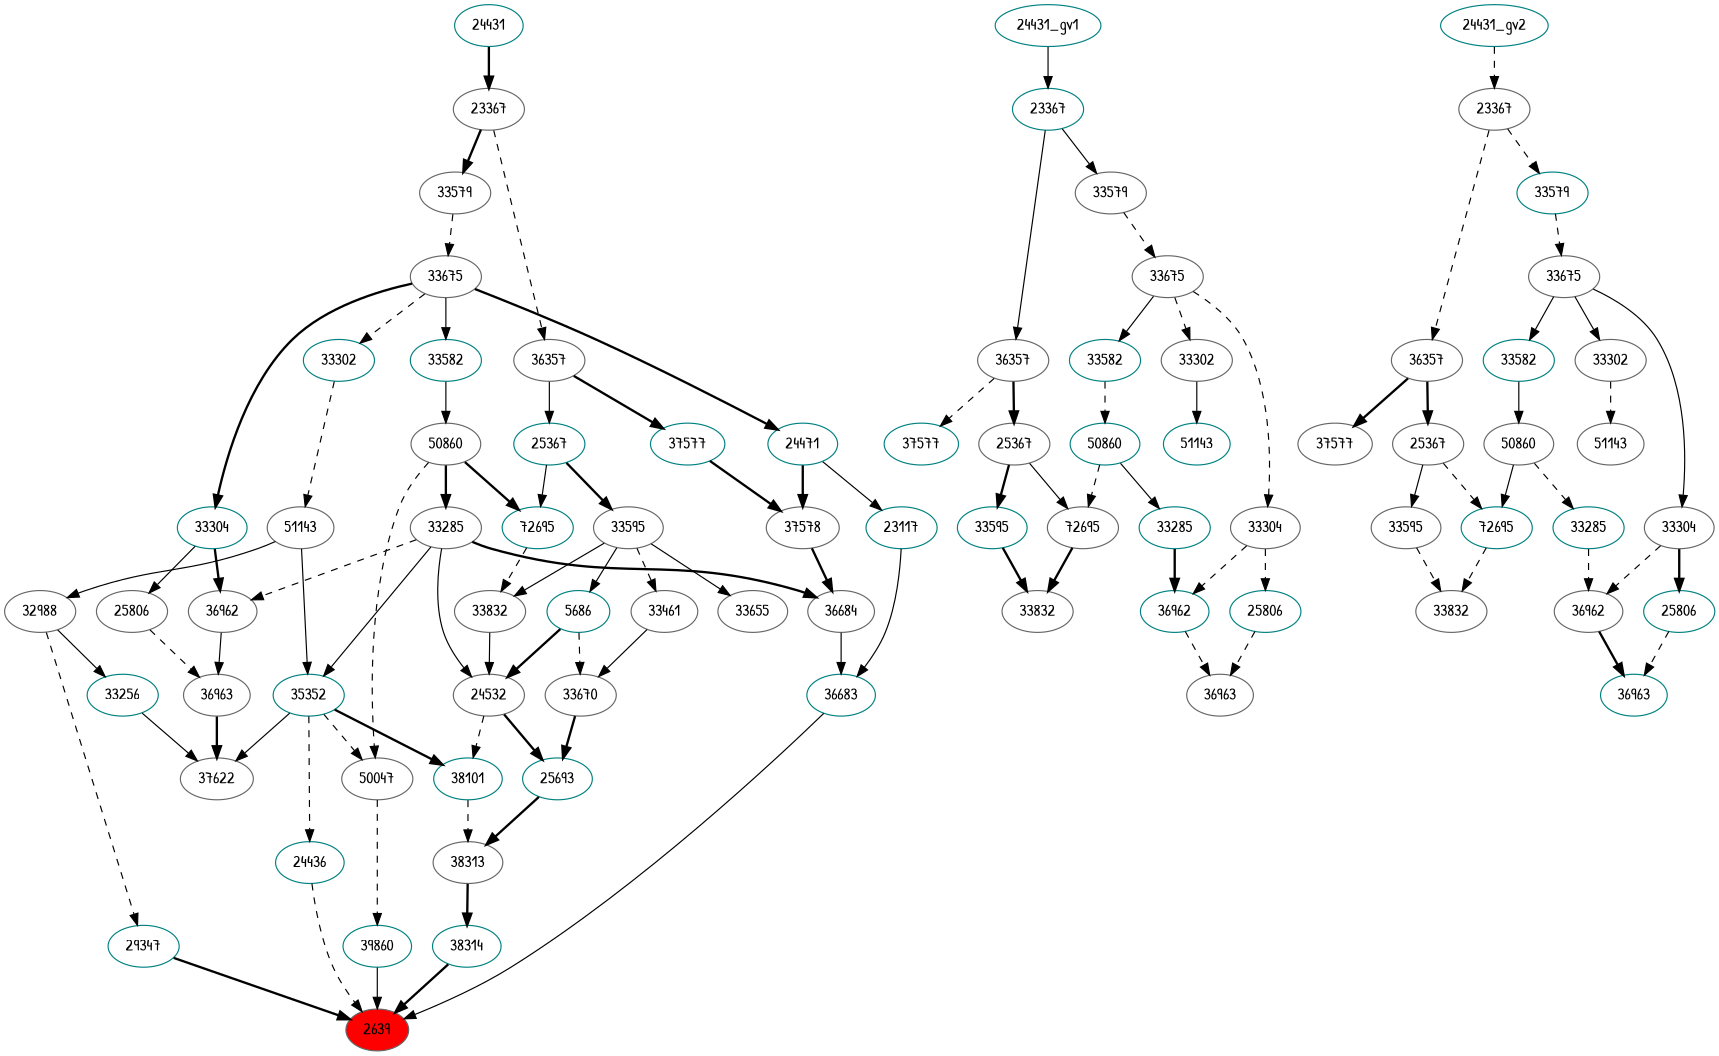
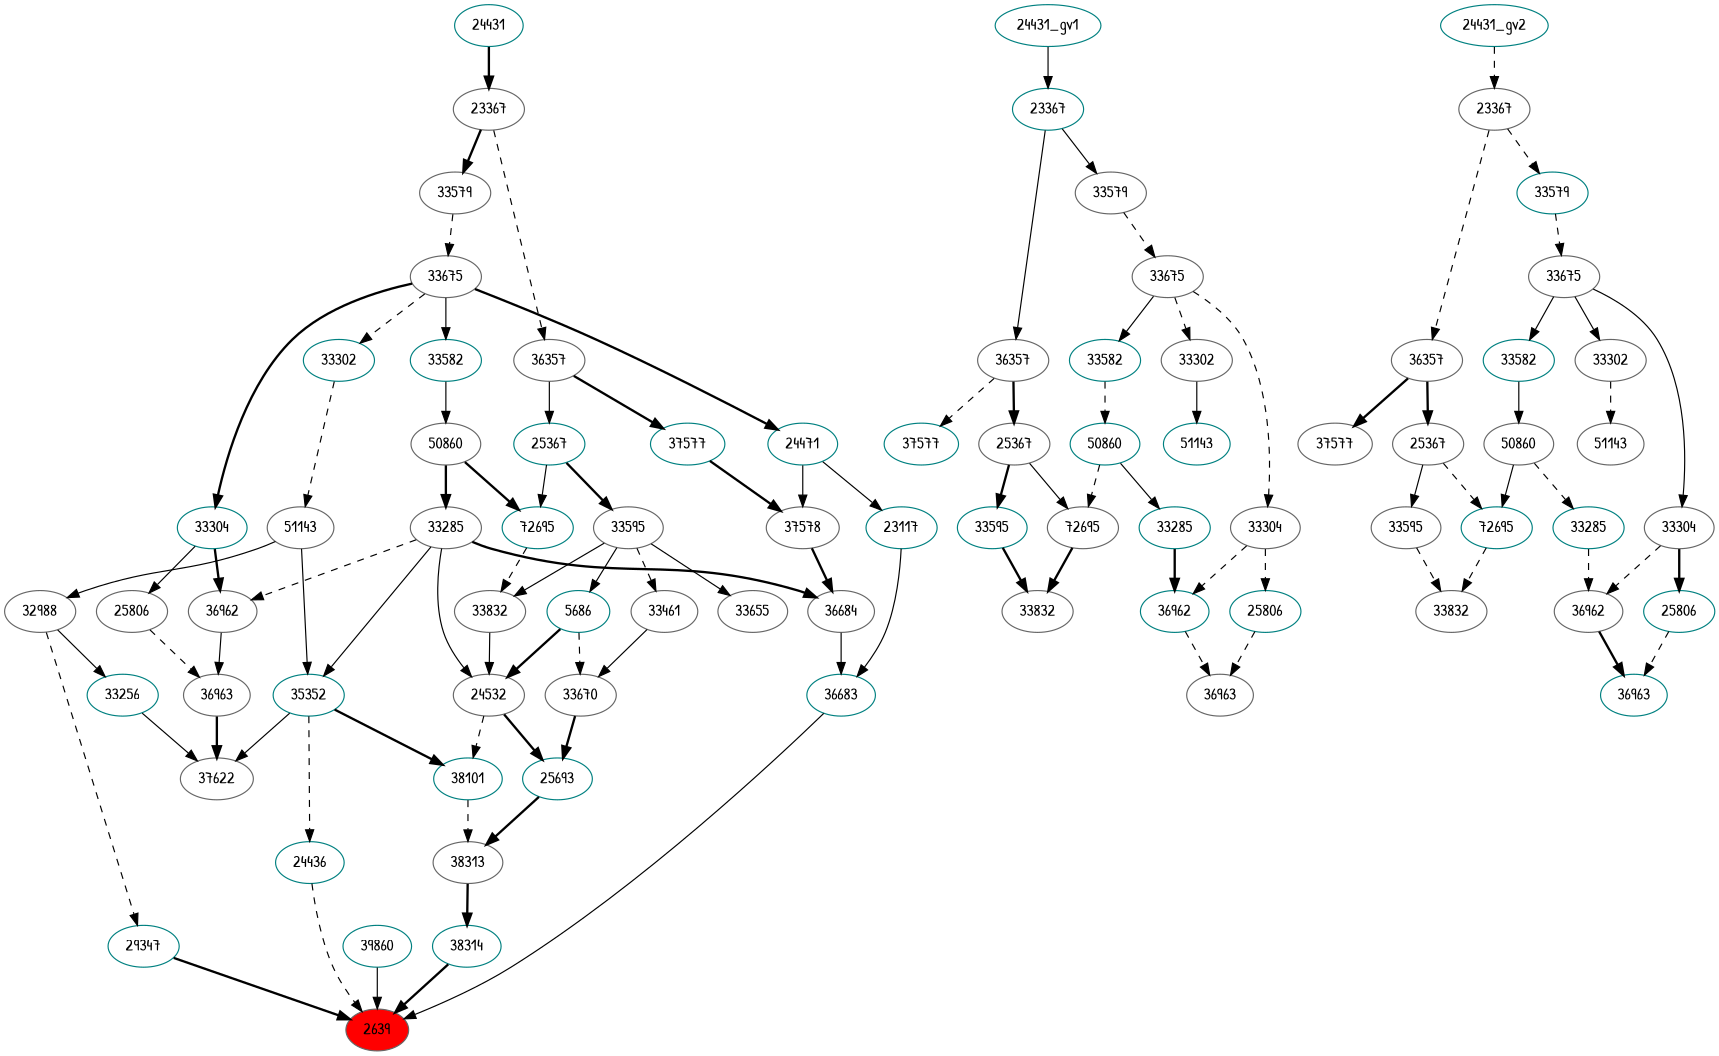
edge "24471" -> "37578": style bold -> solid
node "50047": removed
